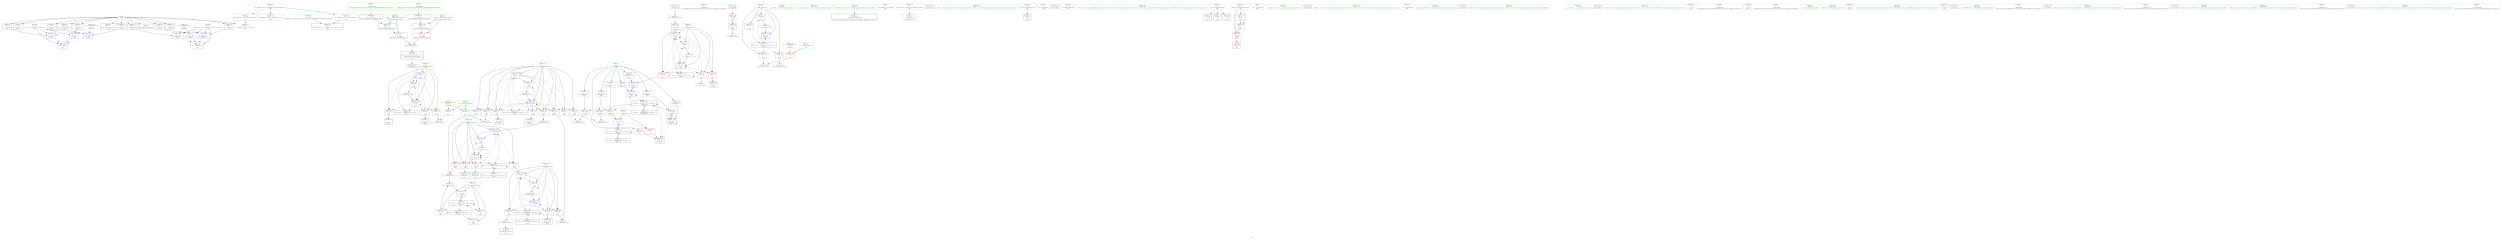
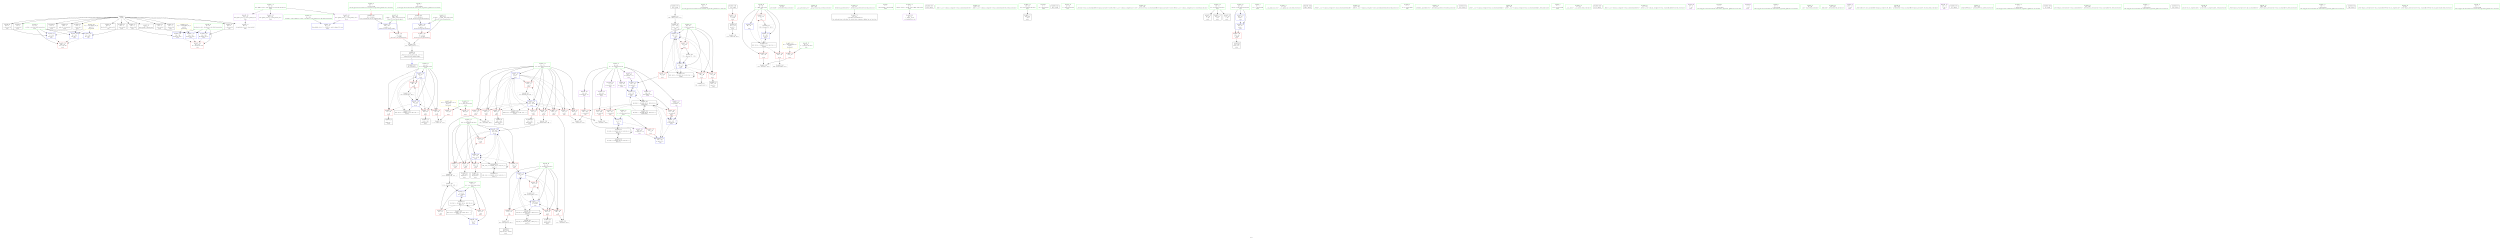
node "NodeID: 5": added
node "NodeID: 243": removed
